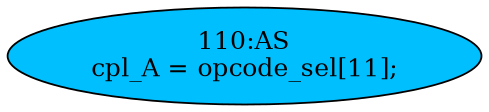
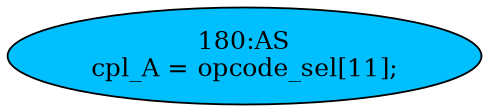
node "110:AS cpl_A = opcode_sel[11];": label "110:AS cpl_A = opcode_sel[11];" -> "180:AS cpl_A = opcode_sel[11];"
